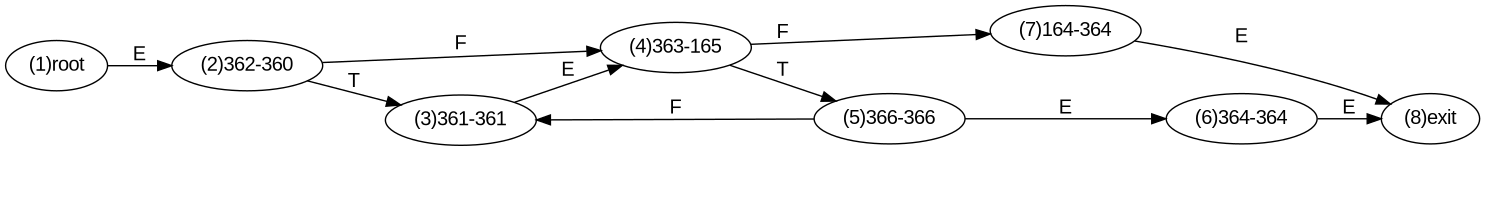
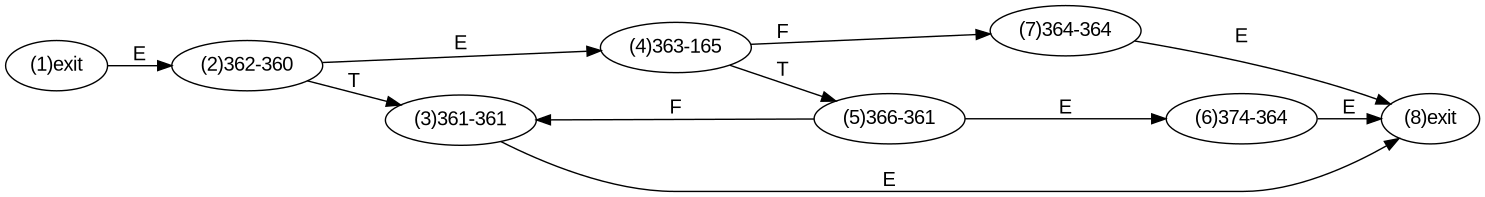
node "(7)164-364": label "(7)164-364" -> "(7)364-364"
edge "(2)362-360" -> "(4)363-165": label "F" -> "E"
node "(1)root": label "(1)root" -> "(1)exit"
edge "(3)361-361" -> "(4)363-165": now "(3)361-361" -> "(8)exit"
node "(5)366-366": label "(5)366-366" -> "(5)366-361"
node "(6)364-364": label "(6)364-364" -> "(6)374-364"
